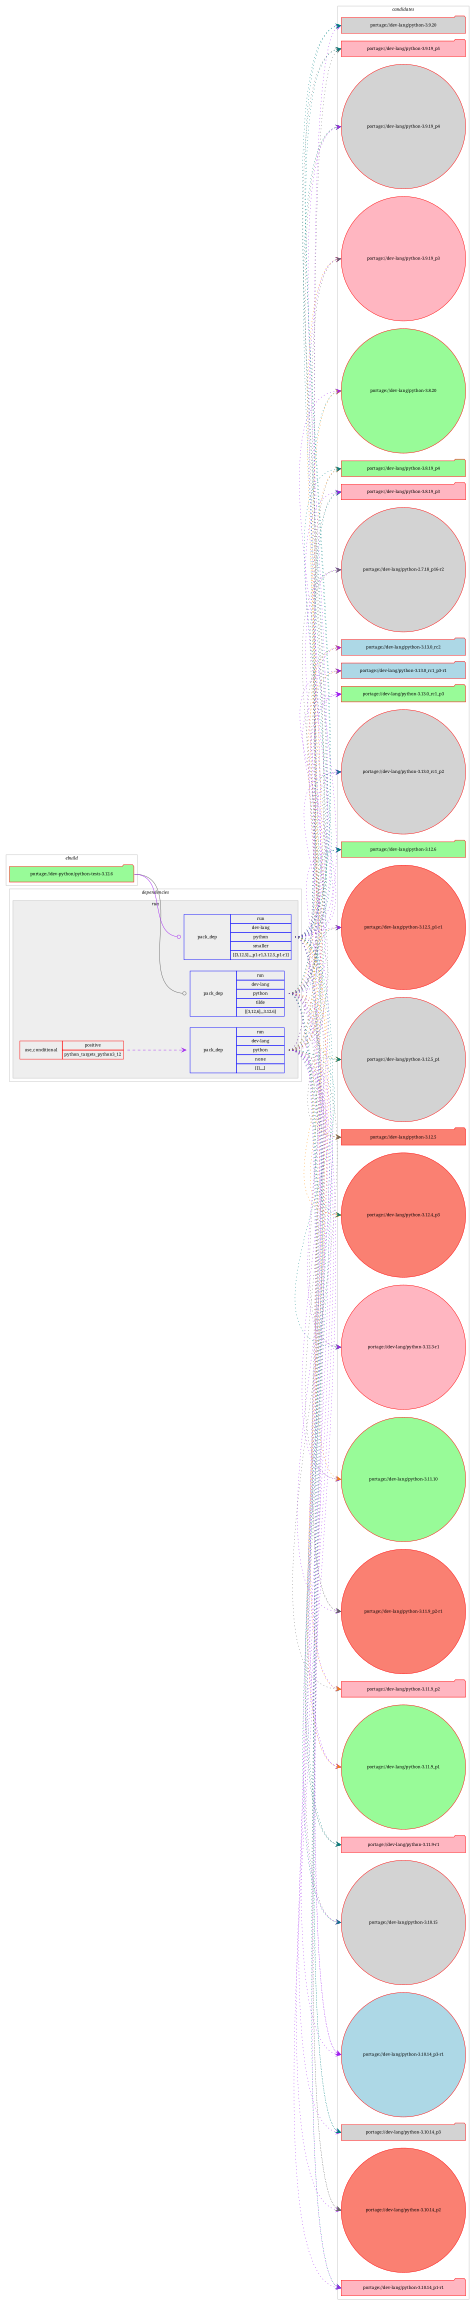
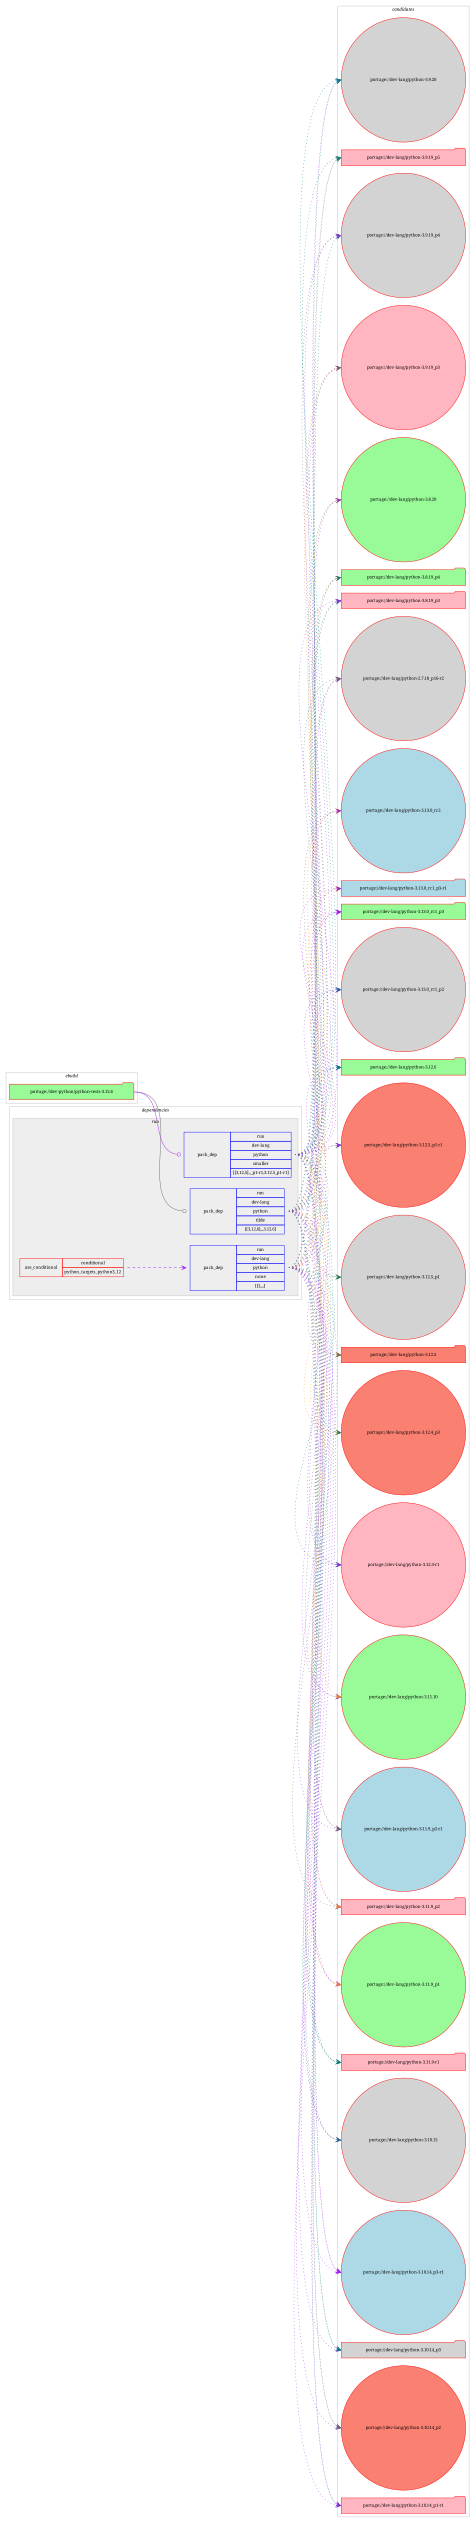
node "portage://dev-lang/python-3.9.20": shape folder -> circle
node "portage://dev-lang/python-3.13.0_rc2": shape folder -> circle
node "use_conditional": text "positive" -> "conditional"
node "portage://dev-lang/python-3.11.9_p2-r1": fillcolor salmon -> lightblue
